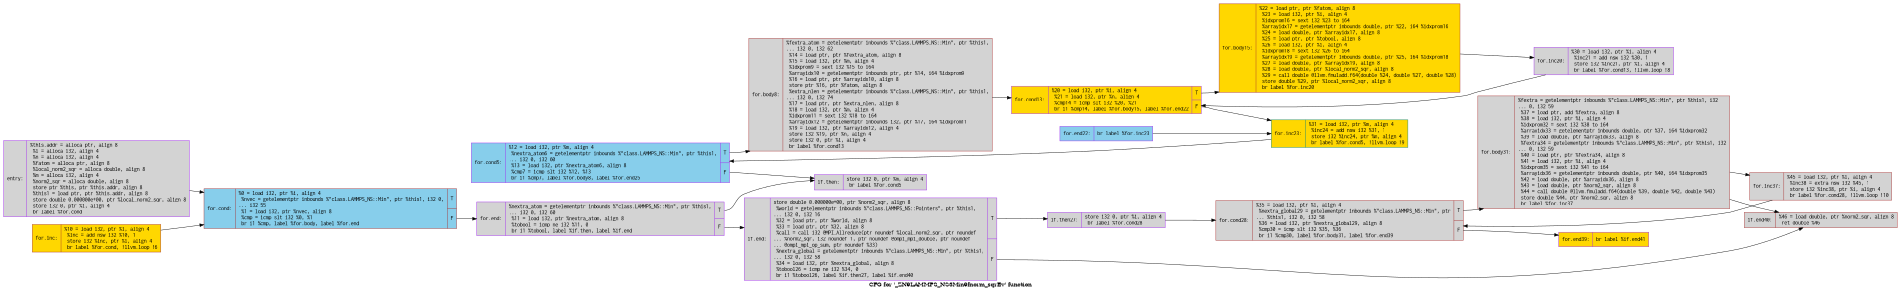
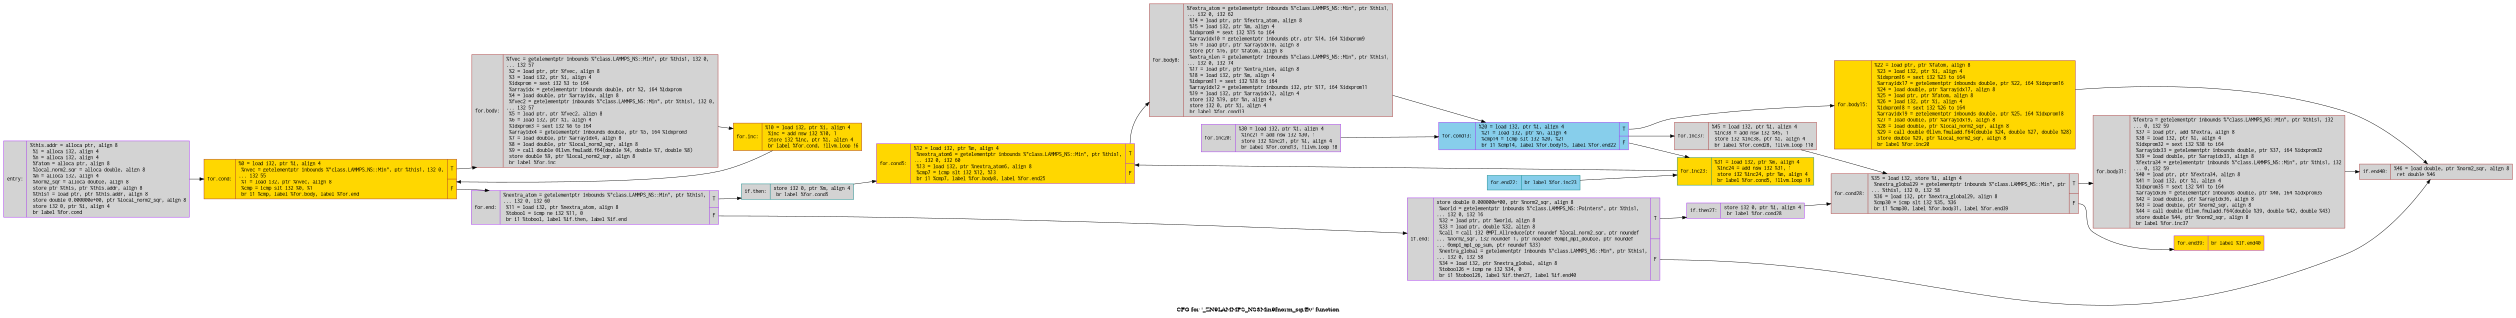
node "for.body15:": text "%25 = load ptr, ptr %tobool, align 8" -> "%25 = load ptr, ptr %fatom, align 8"
edge "for.body15:" -> "for.inc20:": now "for.body15:" -> "if.end40:"
node "for.cond13:": fillcolor gold -> skyblue
node "for.body:": added
node "for.end22:": color purple -> teal
node "for.cond5:": fillcolor skyblue -> gold
edge "for.body31:" -> "for.inc37:": now "for.cond13:" -> "for.inc37:"
edge "for.cond5:" -> "if.then:": reversed
node "if.then:": color purple -> teal
node "for.inc37:": text "%inc38 = extra nsw i32 %45, 1" -> "%inc38 = add nsw i32 %45, 1"
node "for.cond28:": text "%35 = load i32, ptr %i, align 4" -> "%35 = load i32, store %i, align 4"
node "for.cond:": fillcolor skyblue -> gold
node "if.end:": text "%33 = load ptr, ptr %32, align 8" -> "%33 = load ptr, double %32, align 8"
node "for.end39:": text "br label %if.end41" -> "br label %if.end40"
